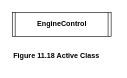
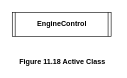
node "Figure 11.18 Active Class": moved (63, 56) -> (69, 62)
